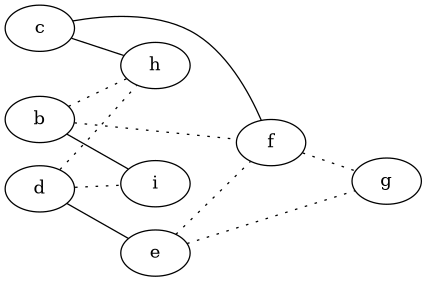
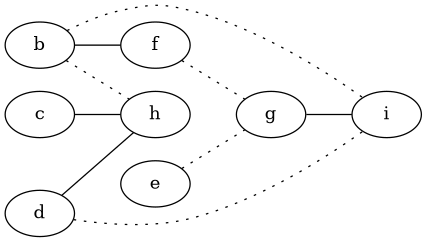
edge "c" -- "f": removed
edge "g" -- "i": added
edge "b" -- "f": style dotted -> solid
edge "h" -- "d": style dotted -> solid
edge "b" -- "i": style solid -> dotted
edge "f" -- "e": removed
edge "d" -- "e": removed
